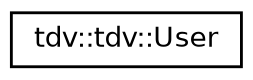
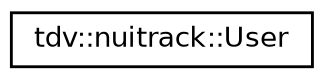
node "tdv::tdv::User": label "tdv::tdv::User" -> "tdv::nuitrack::User"
